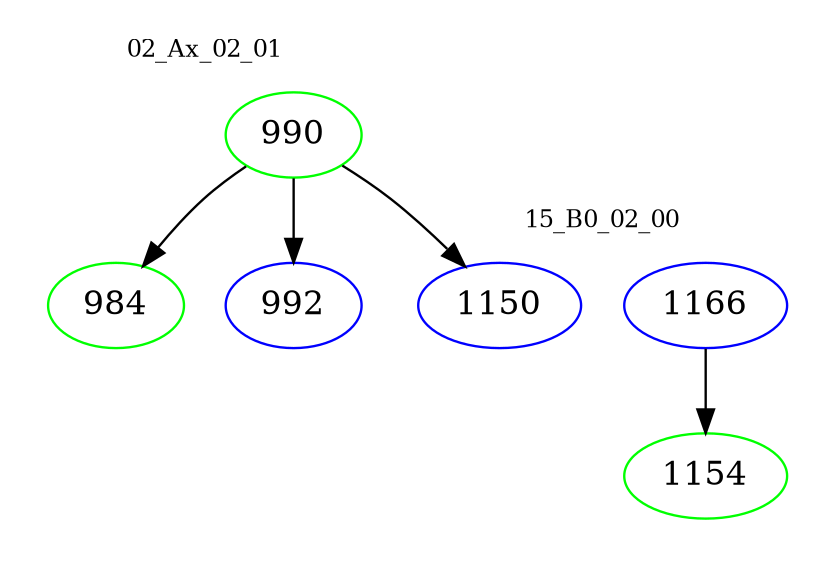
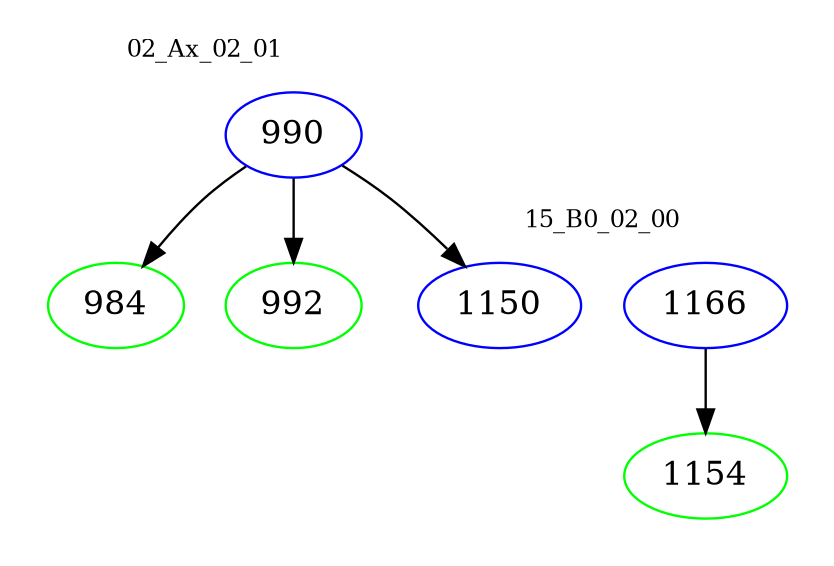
node "990": color green -> blue
node "992": color blue -> green
